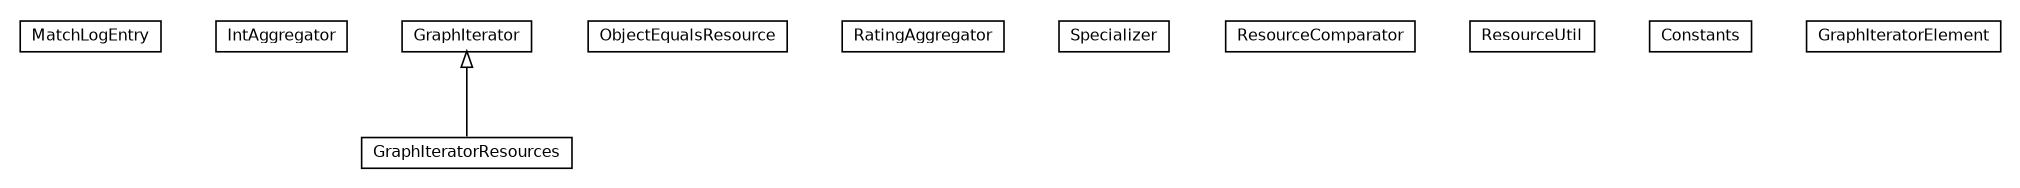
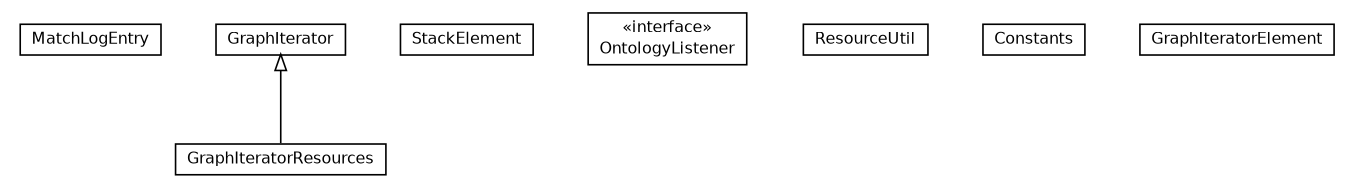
node "IntAggregator": removed
node "ObjectEqualsResource": removed
node "RatingAggregator": removed
node "Specializer": removed
node "ResourceComparator": removed
node "StackElement": added
node "OntologyListener": added
